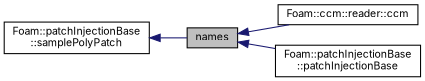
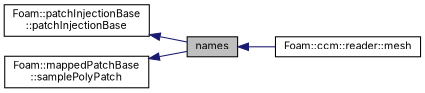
node "Foam::ccm::reader::ccm": label "Foam::ccm::reader::ccm" -> "Foam::ccm::reader::mesh"
node "Foam::patchInjectionBase ::samplePolyPatch": label "Foam::patchInjectionBase ::samplePolyPatch" -> "Foam::mappedPatchBase ::samplePolyPatch"
edge "Foam::patchInjectionBase ::patchInjectionBase" -> "names": reversed
